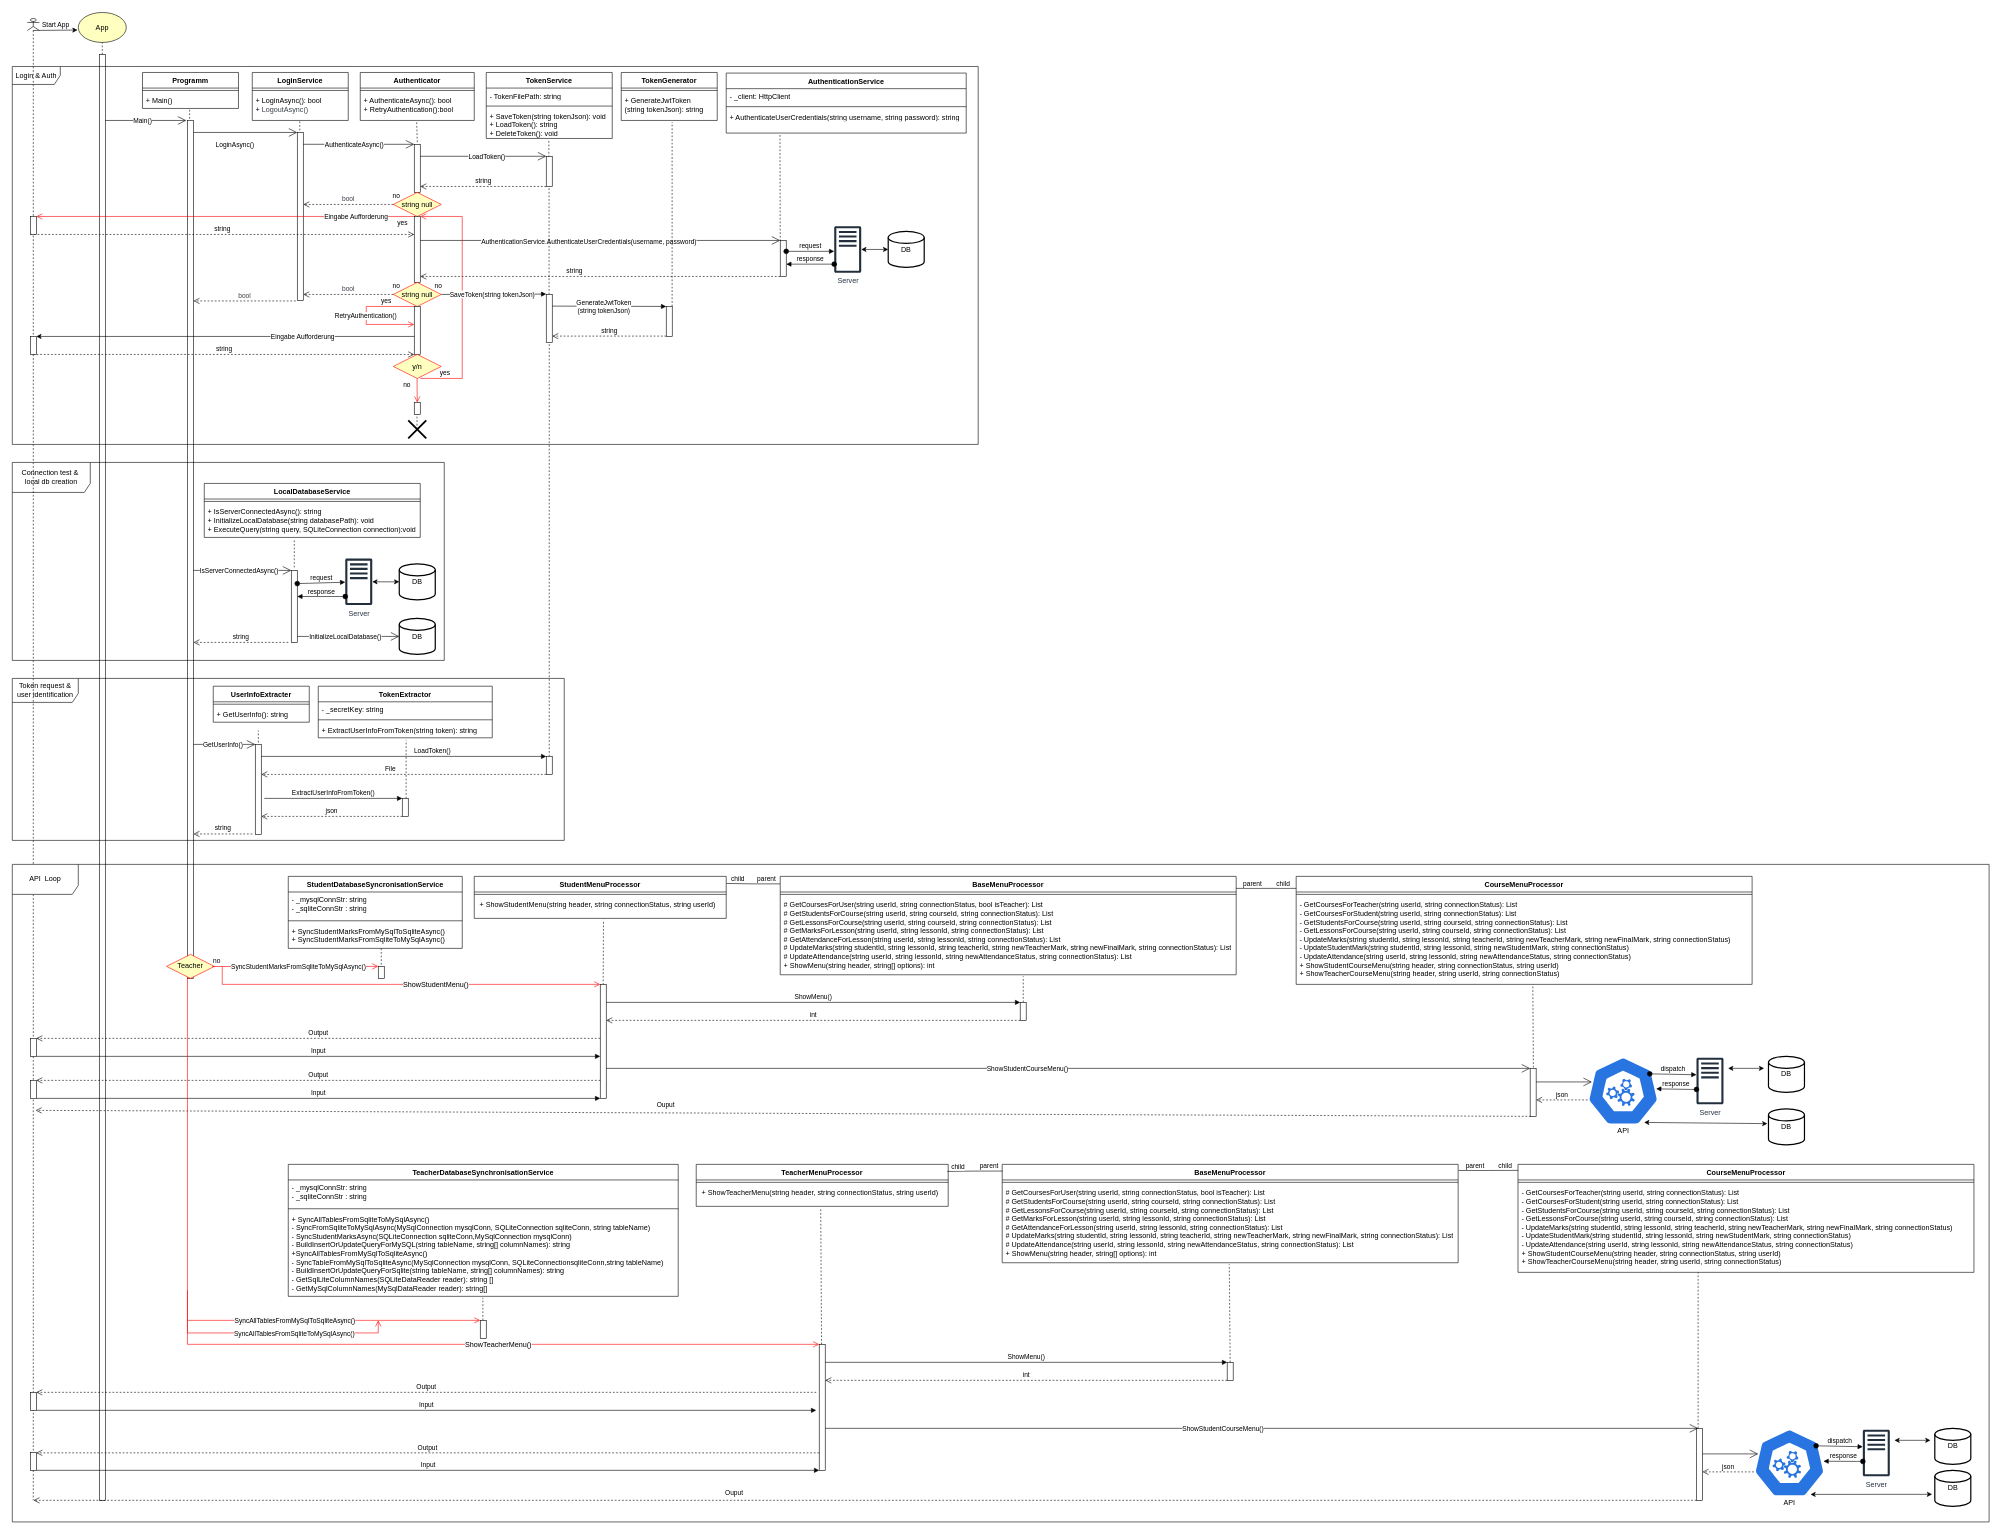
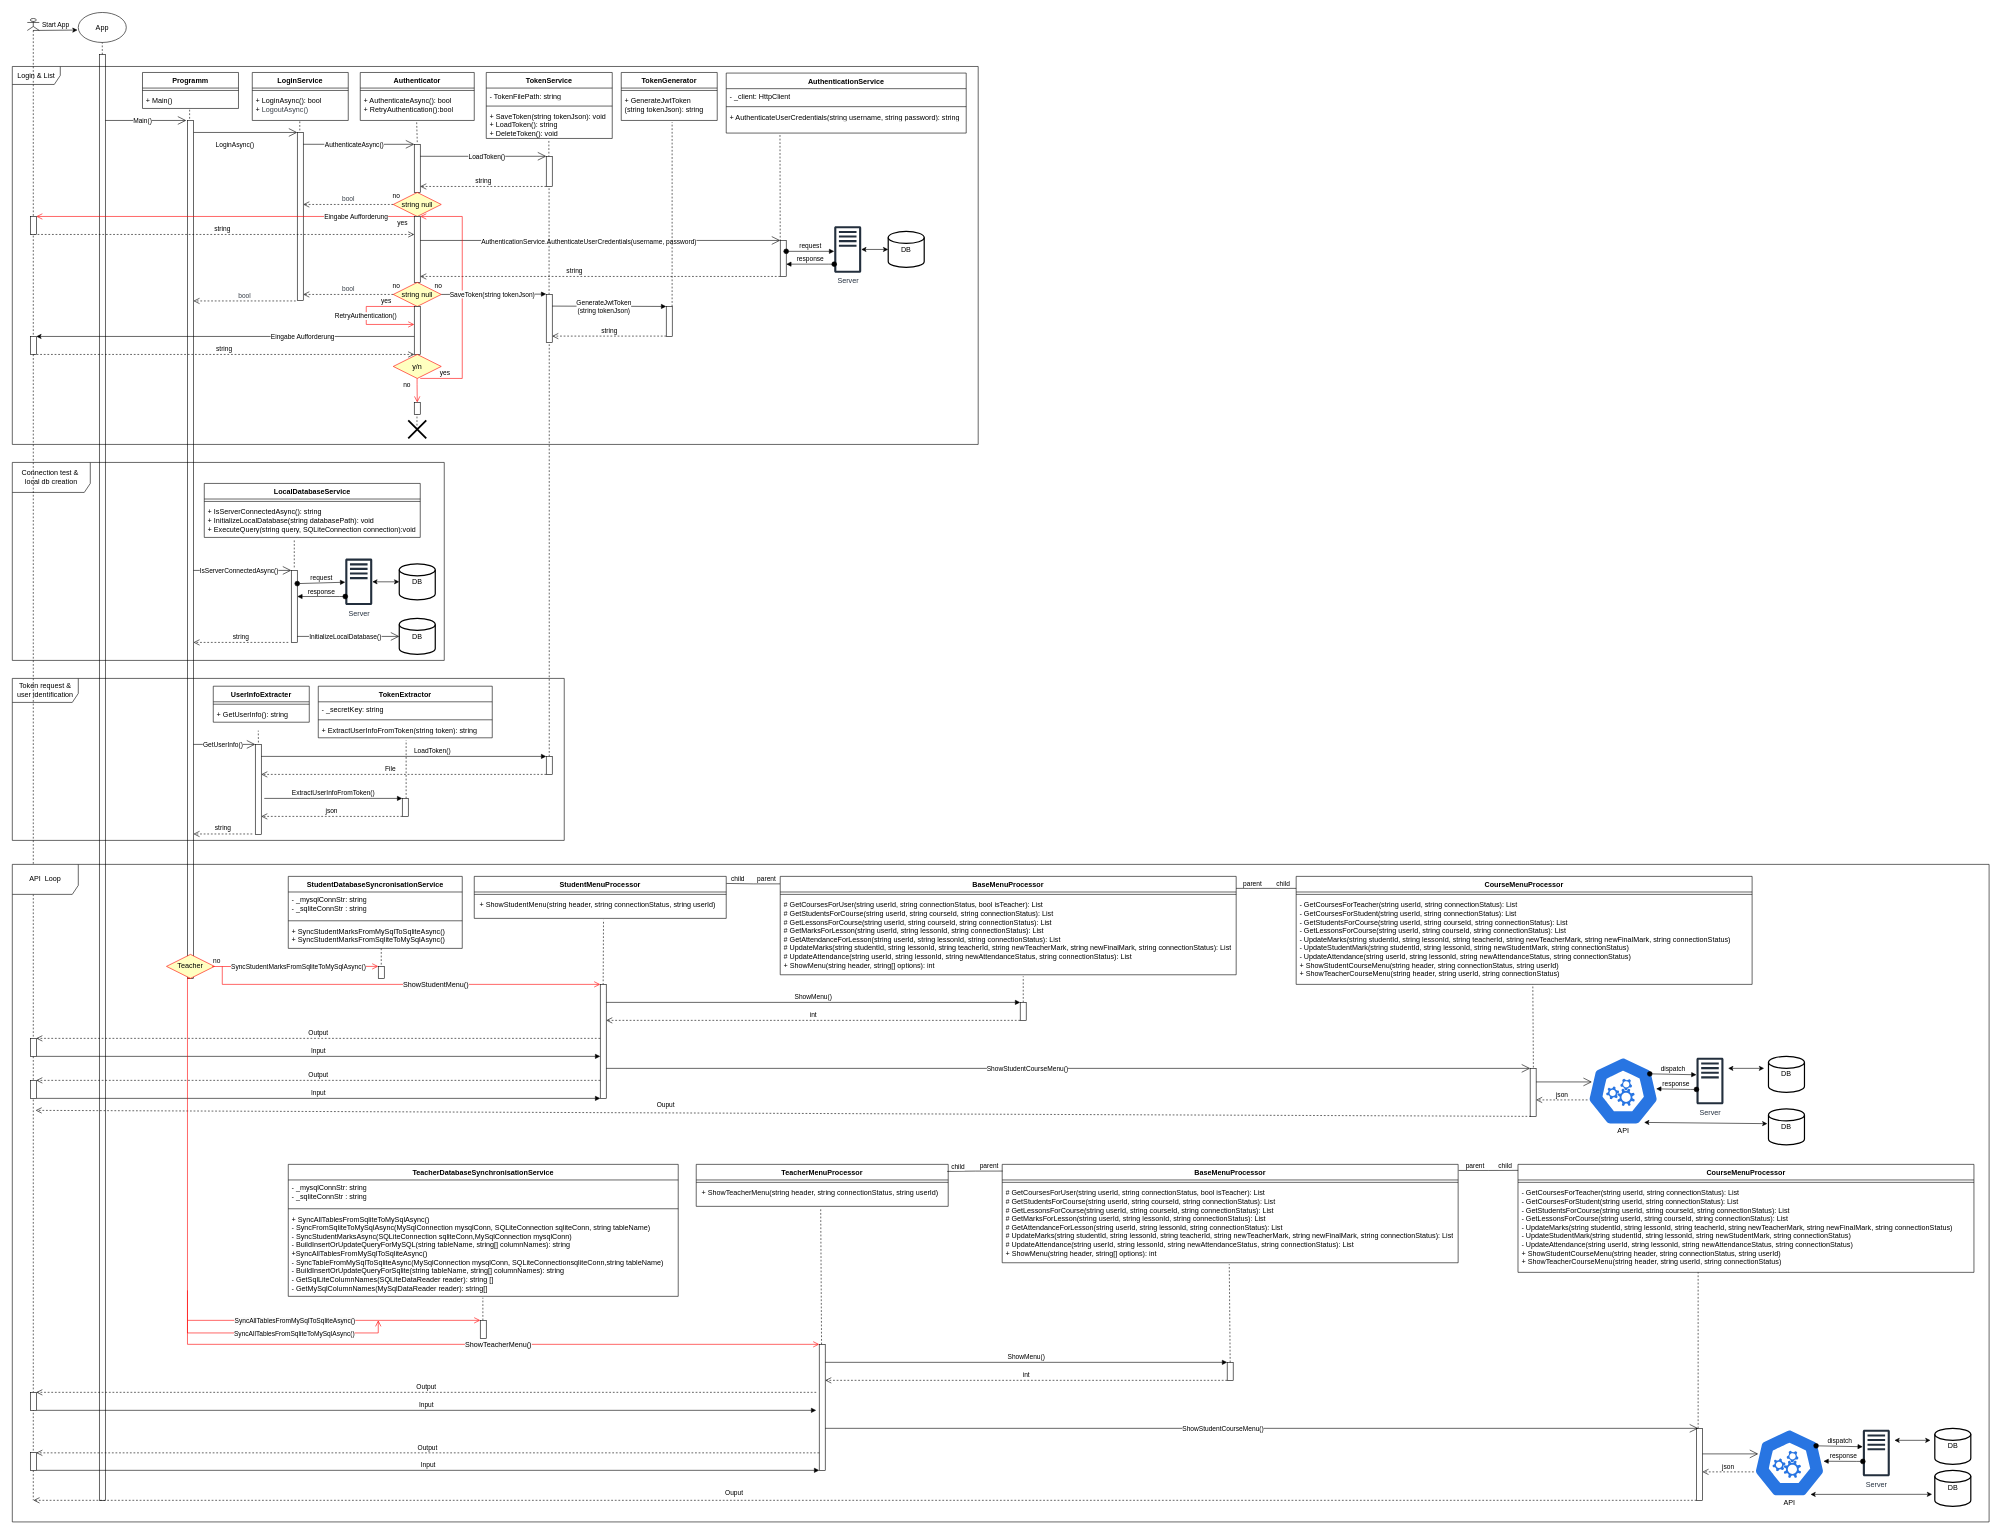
node "App": fillcolor #ffffc0 -> #ffffff
node "Login & Auth": label "Login & Auth" -> "Login & List"
